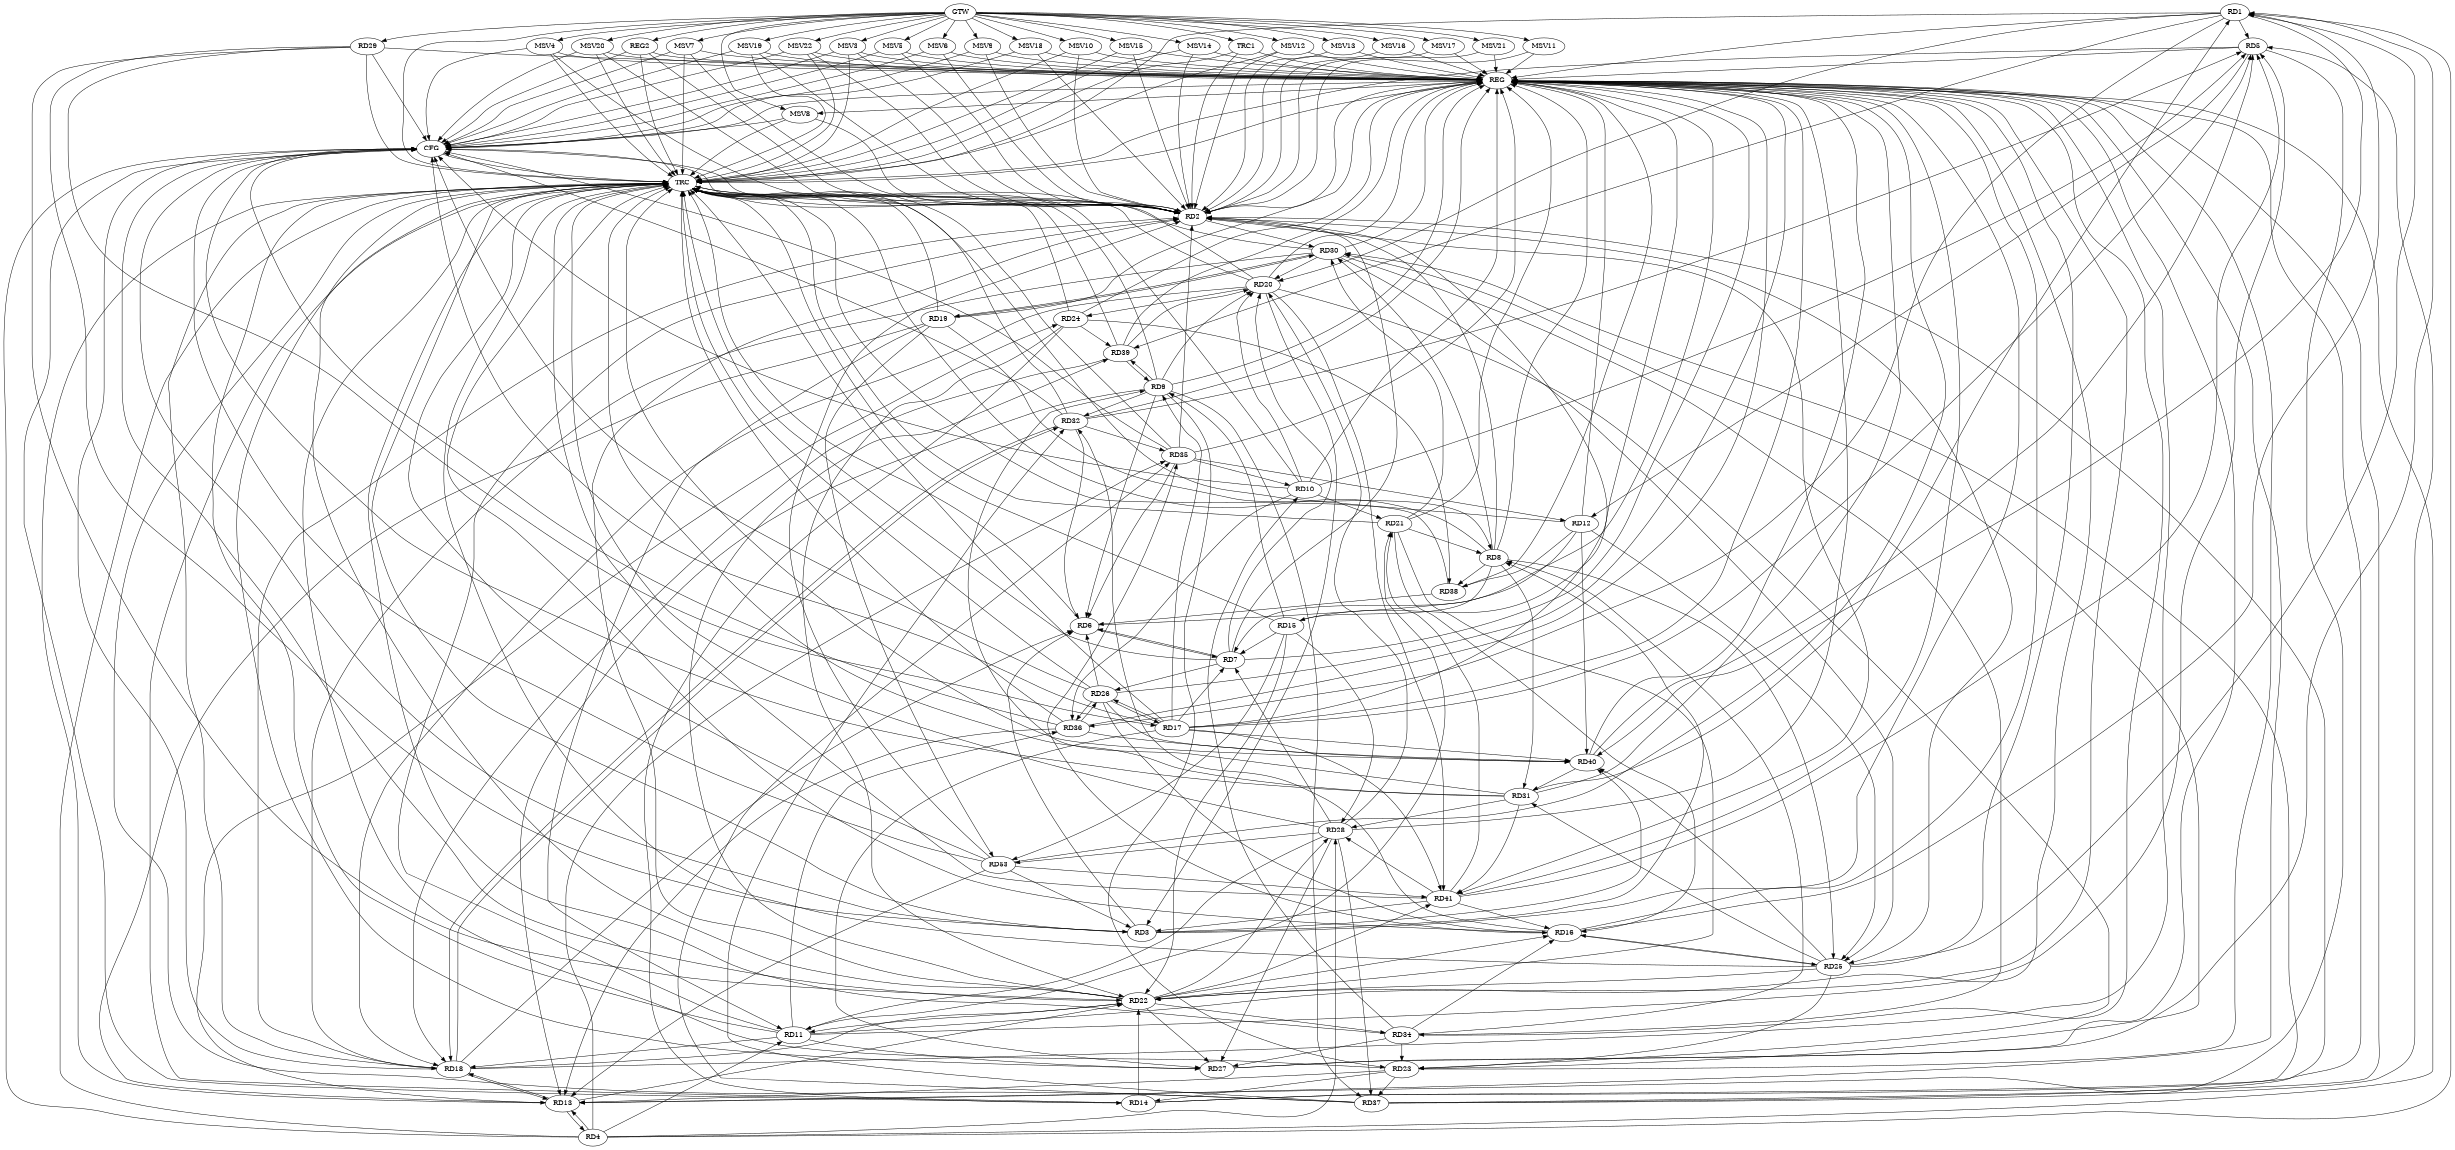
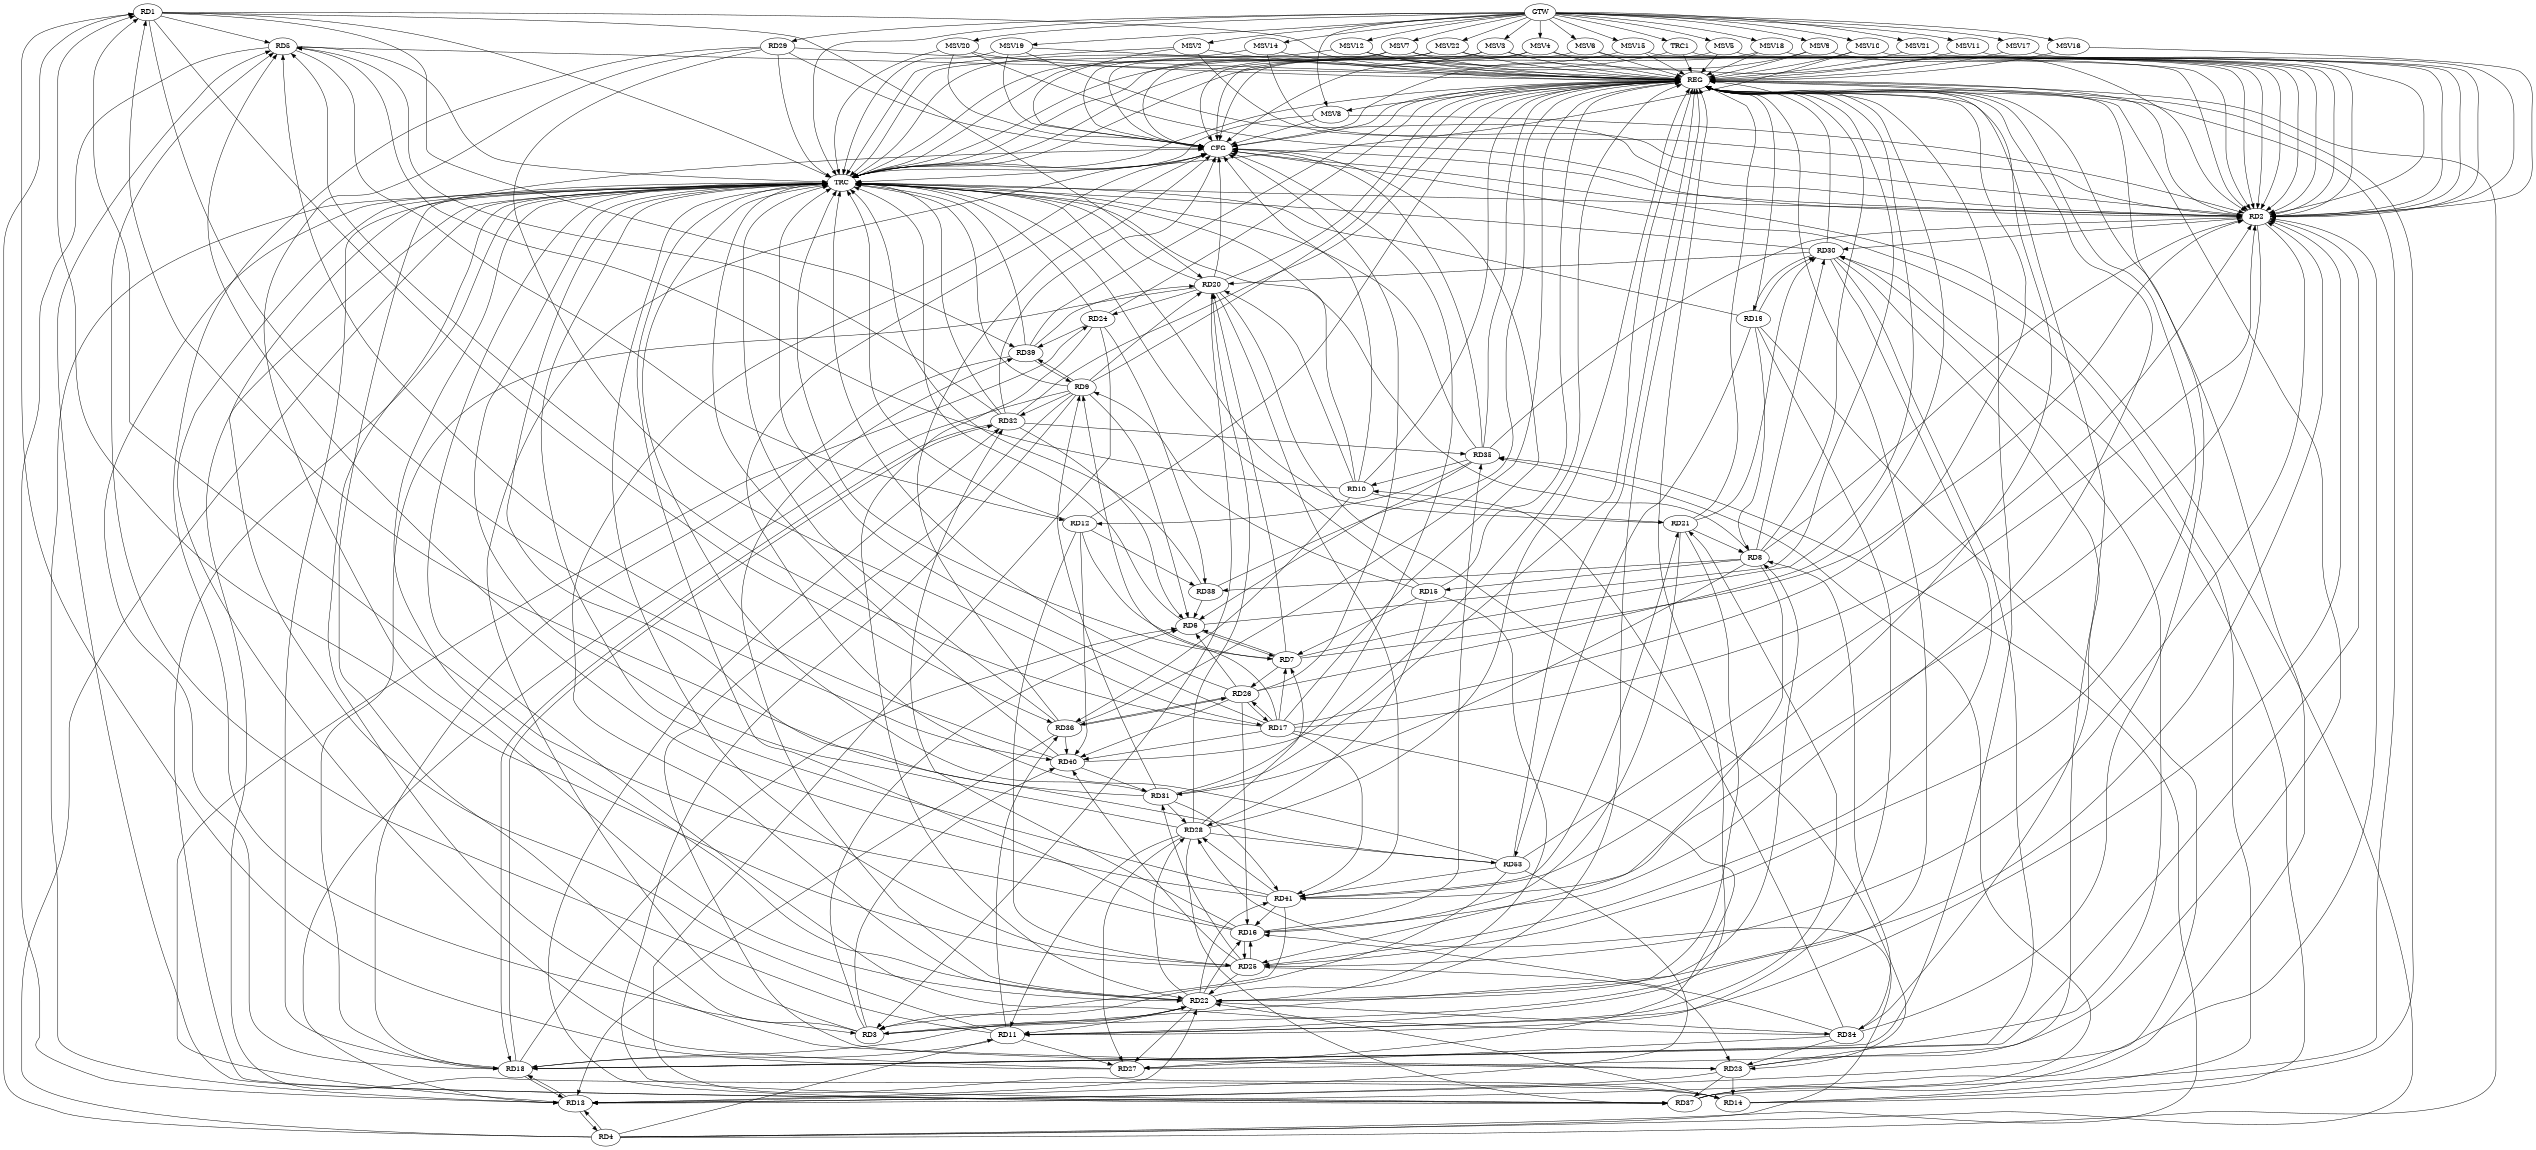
node "REG2": label "REG2" -> "MSV2"
node "MSV13": removed
edge "RD15" -> "RD53": removed
edge "RD22" -> "RD3": added
